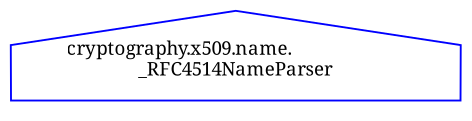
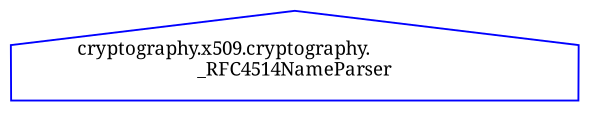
node "cryptography.x509.name. _RFC4514NameParser": label "cryptography.x509.name. _RFC4514NameParser" -> "cryptography.x509.cryptography. _RFC4514NameParser"
